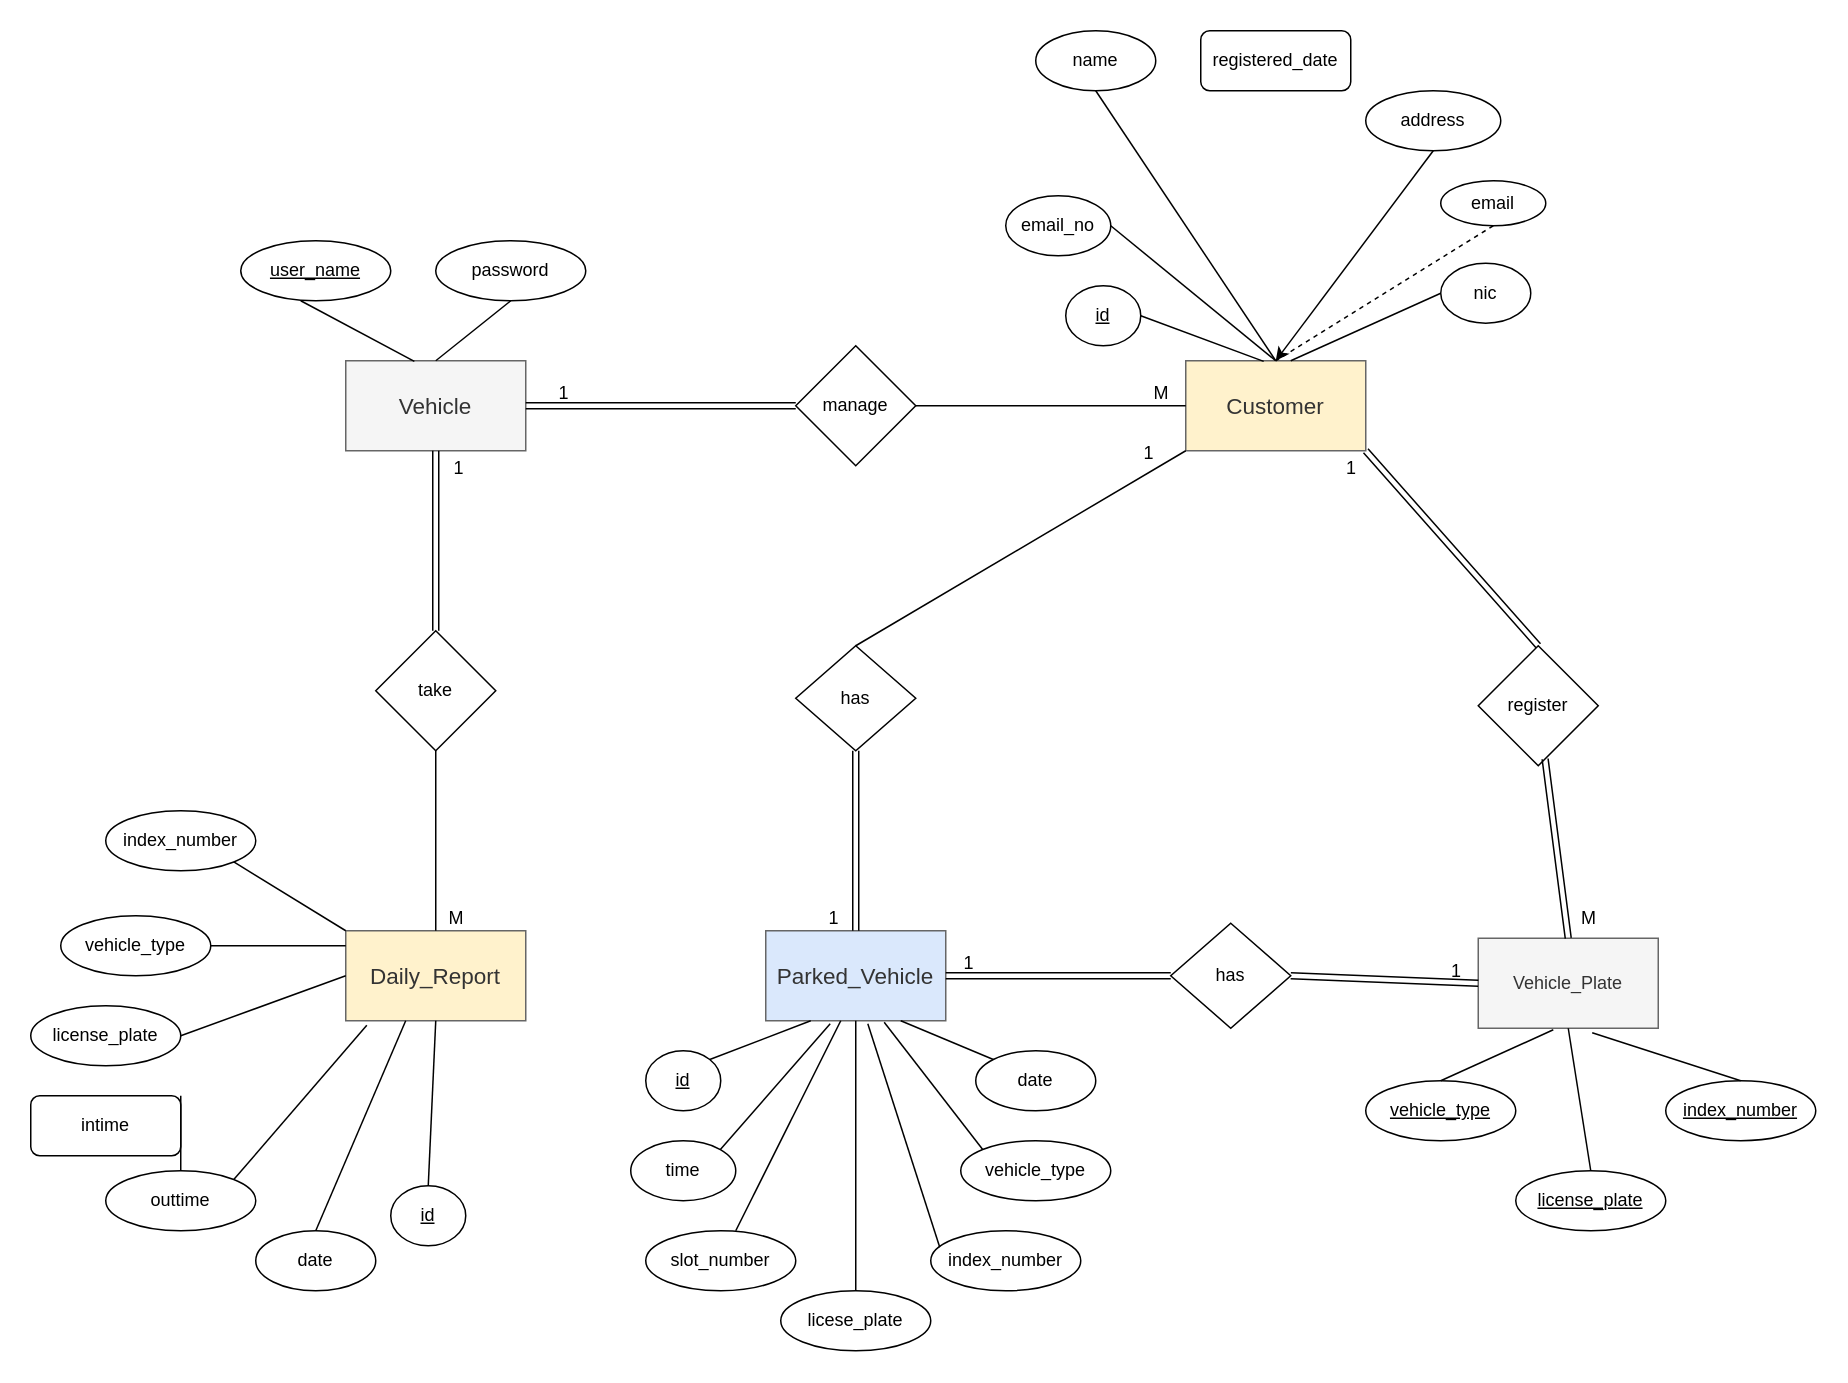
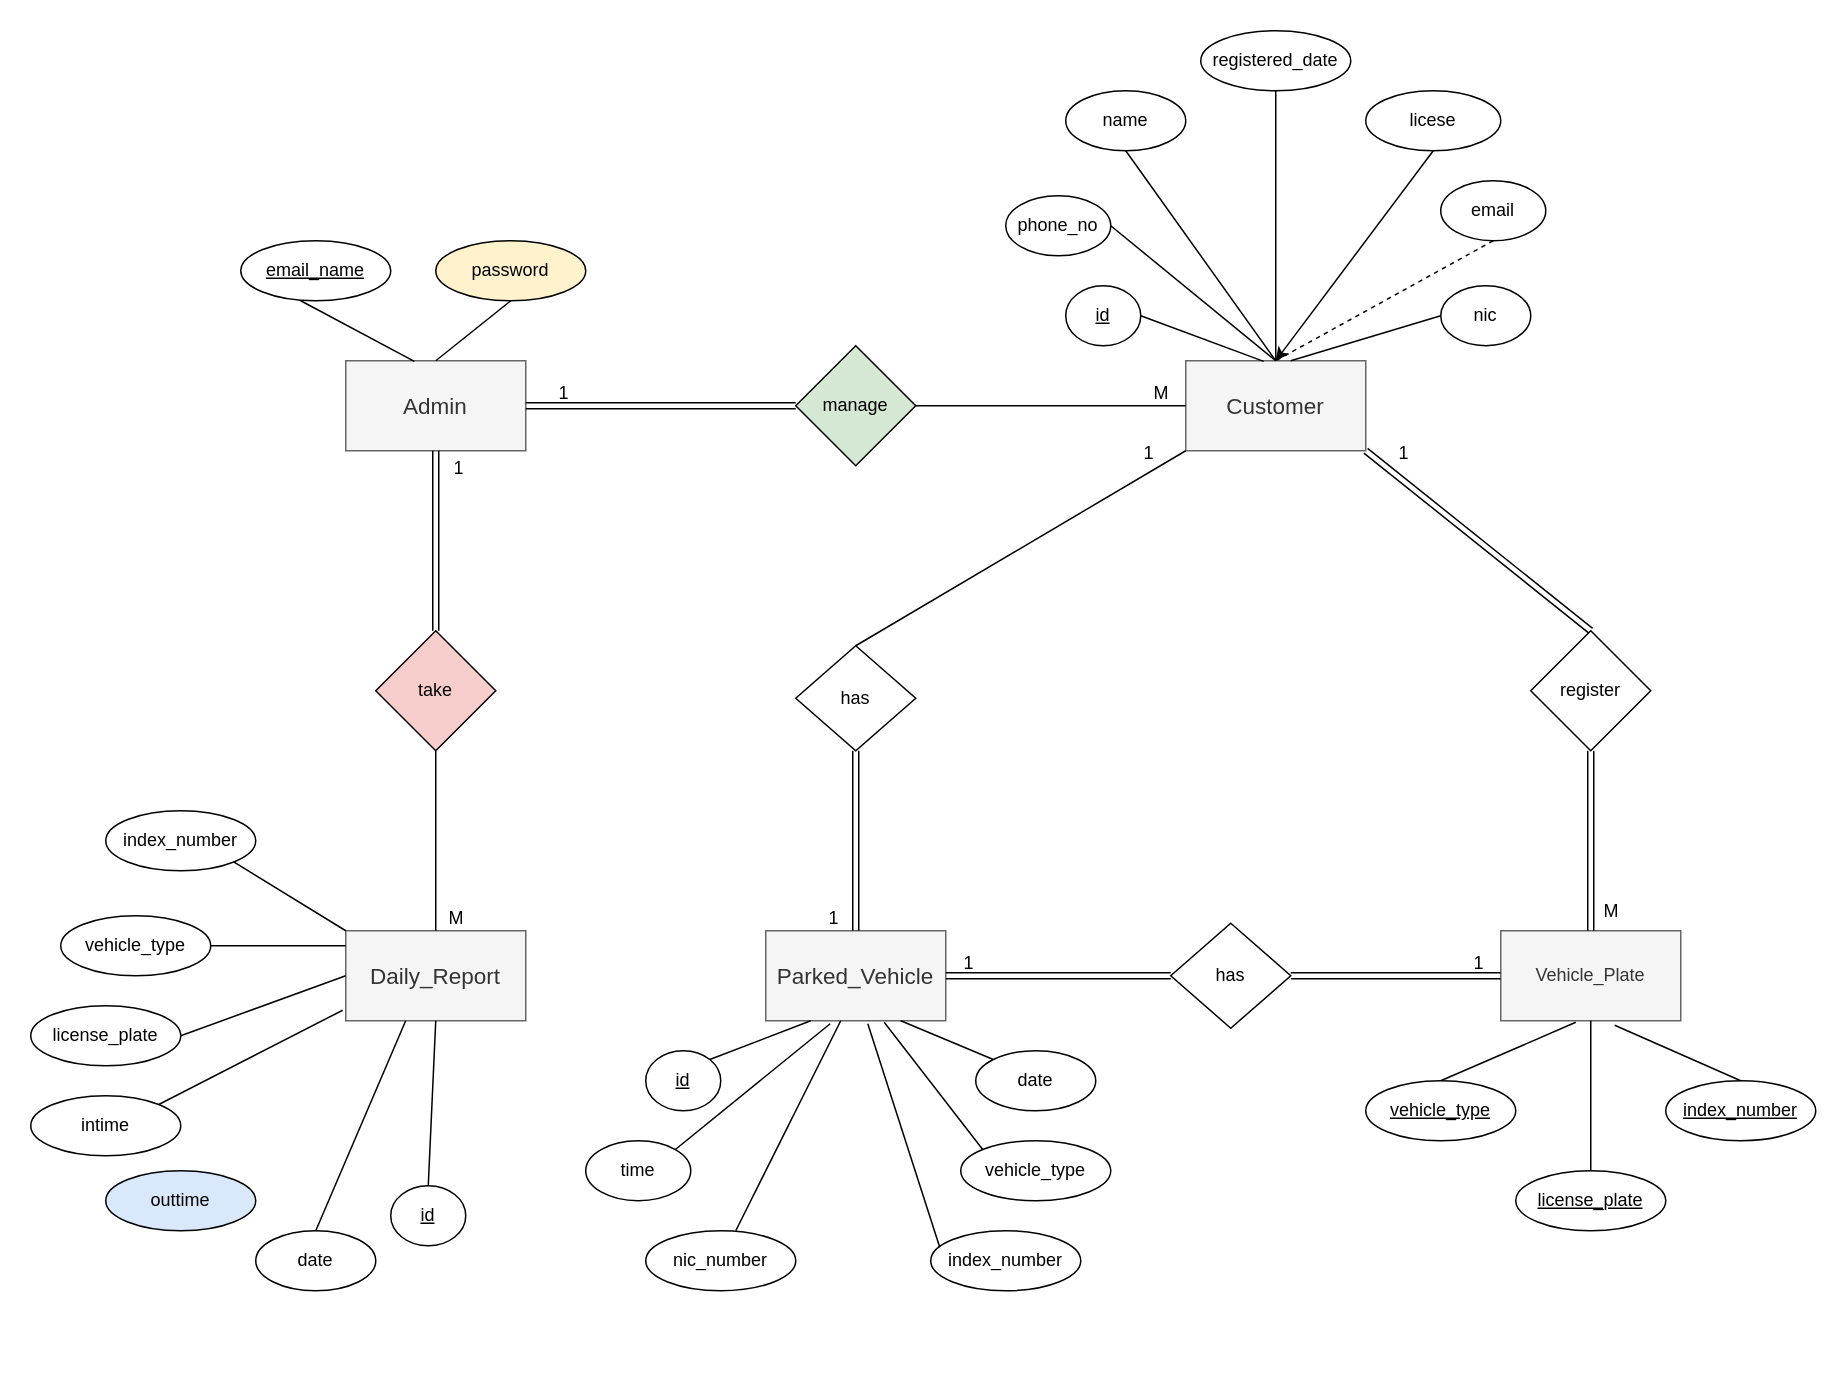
node "name": moved (1096, 61) -> (1126, 121)
node "registered_date": shape rounded rectangle -> ellipse
node "address": label "address" -> "licese"
node "email": size 105x45 -> 105x60
edge "registered_date" -- "Customer": added
node "email_no": label "email_no" -> "phone_no"
node "user_name": label "user_name" -> "email_name"
node "password": fillcolor #ffffff -> #fff2cc
node "nic": moved (1486, 293) -> (1486, 316)
node "Vehicle": label "Vehicle" -> "Admin"
node "manage": fillcolor #ffffff -> #d5e8d4
node "Customer": fillcolor #fff2cc -> #f5f5f5
node "take": fillcolor #ffffff -> #f8cecc
node "register": moved (1538, 706) -> (1591, 691)
node "Daily_Report": fillcolor #fff2cc -> #f5f5f5
node "Parked_Vehicle": fillcolor #dae8fc -> #f5f5f5
node "Vehicle_Plate": moved (1568, 983) -> (1591, 976)
edge "Daily_Report" -- "outtime": removed
node "intime": shape rounded rectangle -> ellipse
edge "intime" -- "outtime": now "intime" -- "Daily_Report"
edge "Parked_Vehicle" -- "licese_plate": removed
node "time": moved (683, 1171) -> (638, 1171)
node "outtime": fillcolor #ffffff -> #dae8fc
node "slot_number": label "slot_number" -> "nic_number"
node "licese_plate": removed
